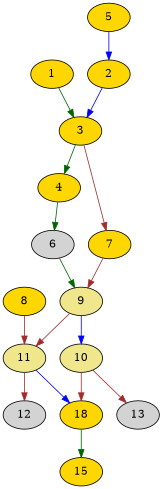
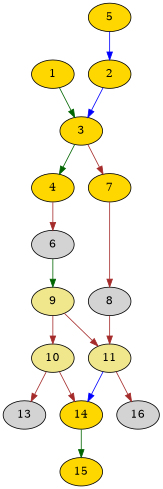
edge "4" -> "6": color darkgreen -> brown
edge "7" -> "9": now "7" -> "8"
node "8": fillcolor gold -> lightgrey
edge "9" -> "10": color blue -> brown
node "12": label "12" -> "16"
node "18": label "18" -> "14"
